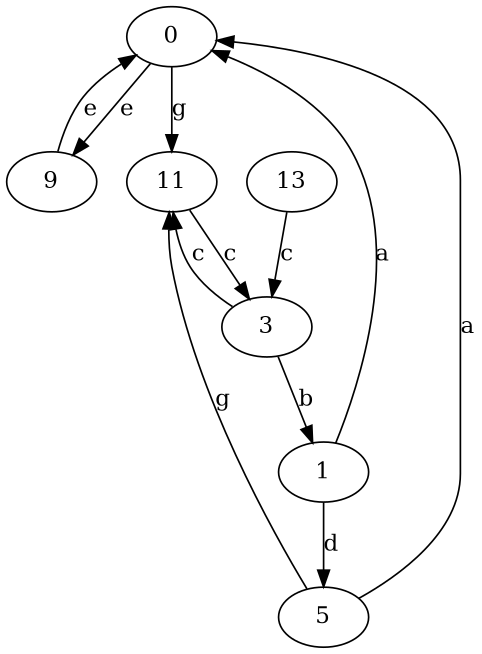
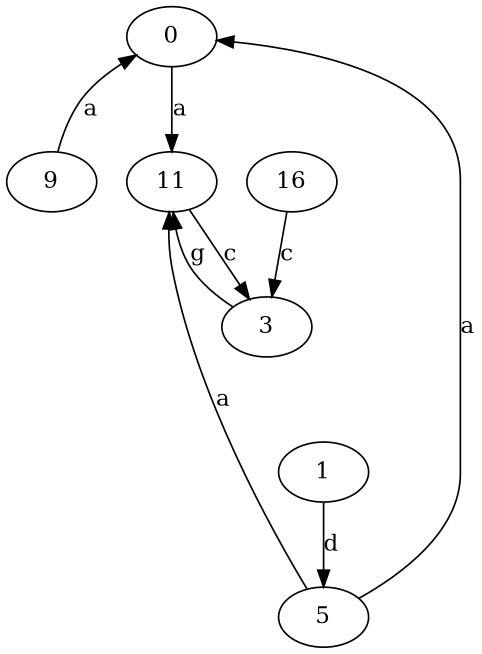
edge "0" -> "9": removed, label "e"
edge "9" -> "0": label "e" -> "a"
edge "0" -> "11": label "g" -> "a"
node "13": label "13" -> "16"
edge "1" -> "0": removed, label "a"
edge "3" -> "11": label "c" -> "g"
edge "3" -> "1": removed, label "b"
edge "5" -> "11": label "g" -> "a"
